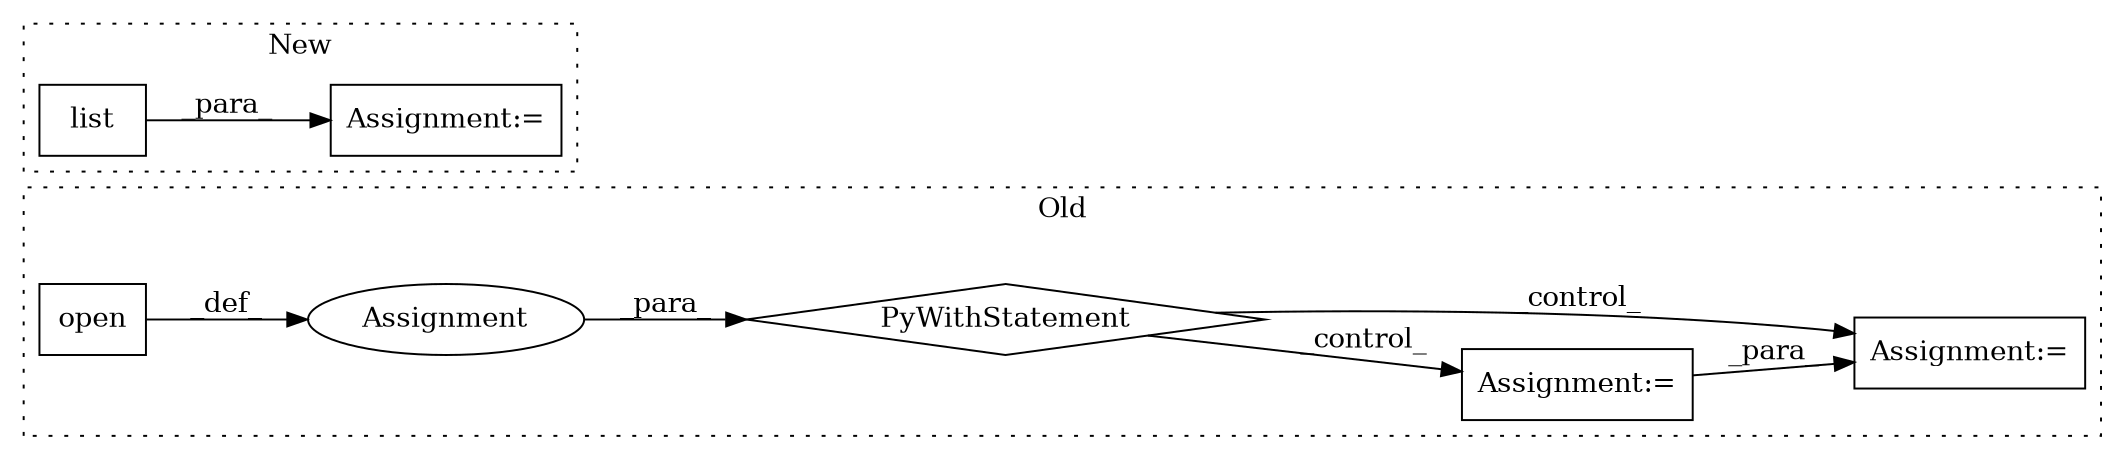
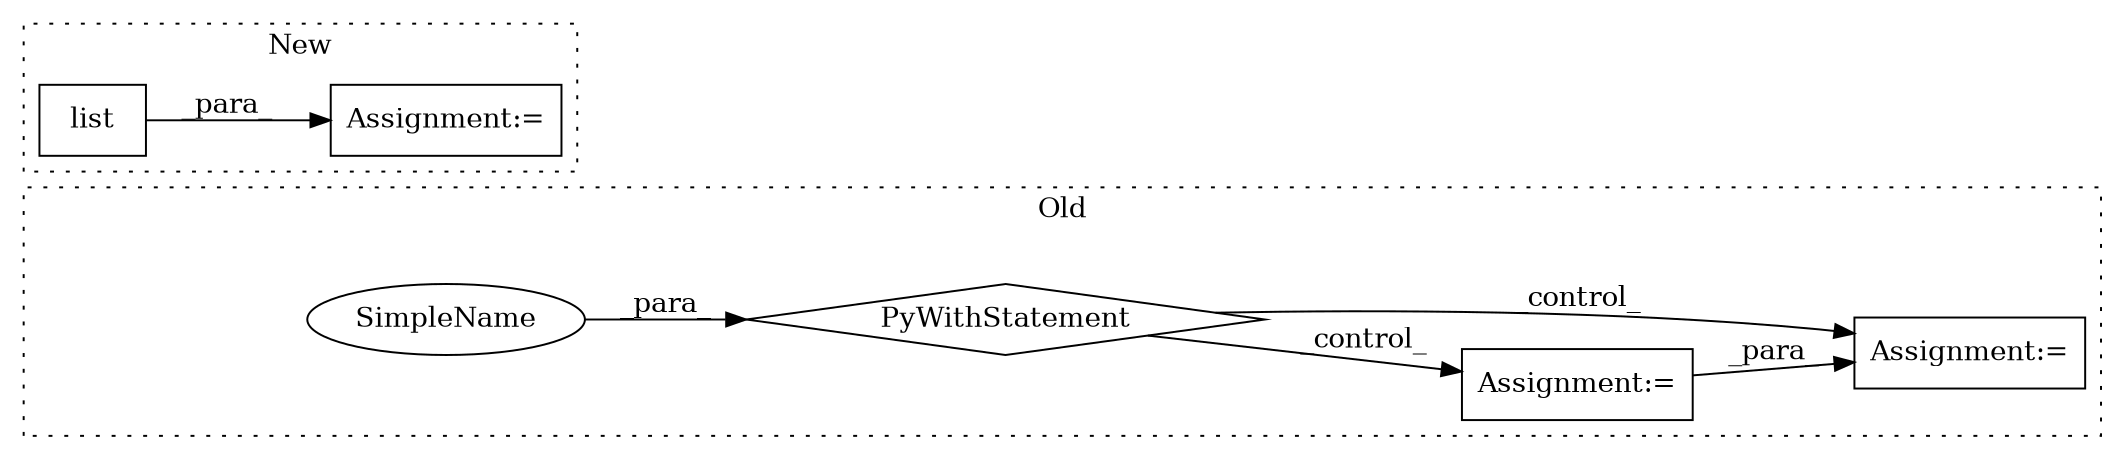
node "open": removed
node "Assignment": label "Assignment" -> "SimpleName"
